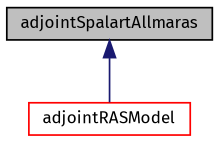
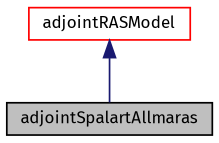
edge "adjointRASModel" -> "adjointSpalartAllmaras": reversed
